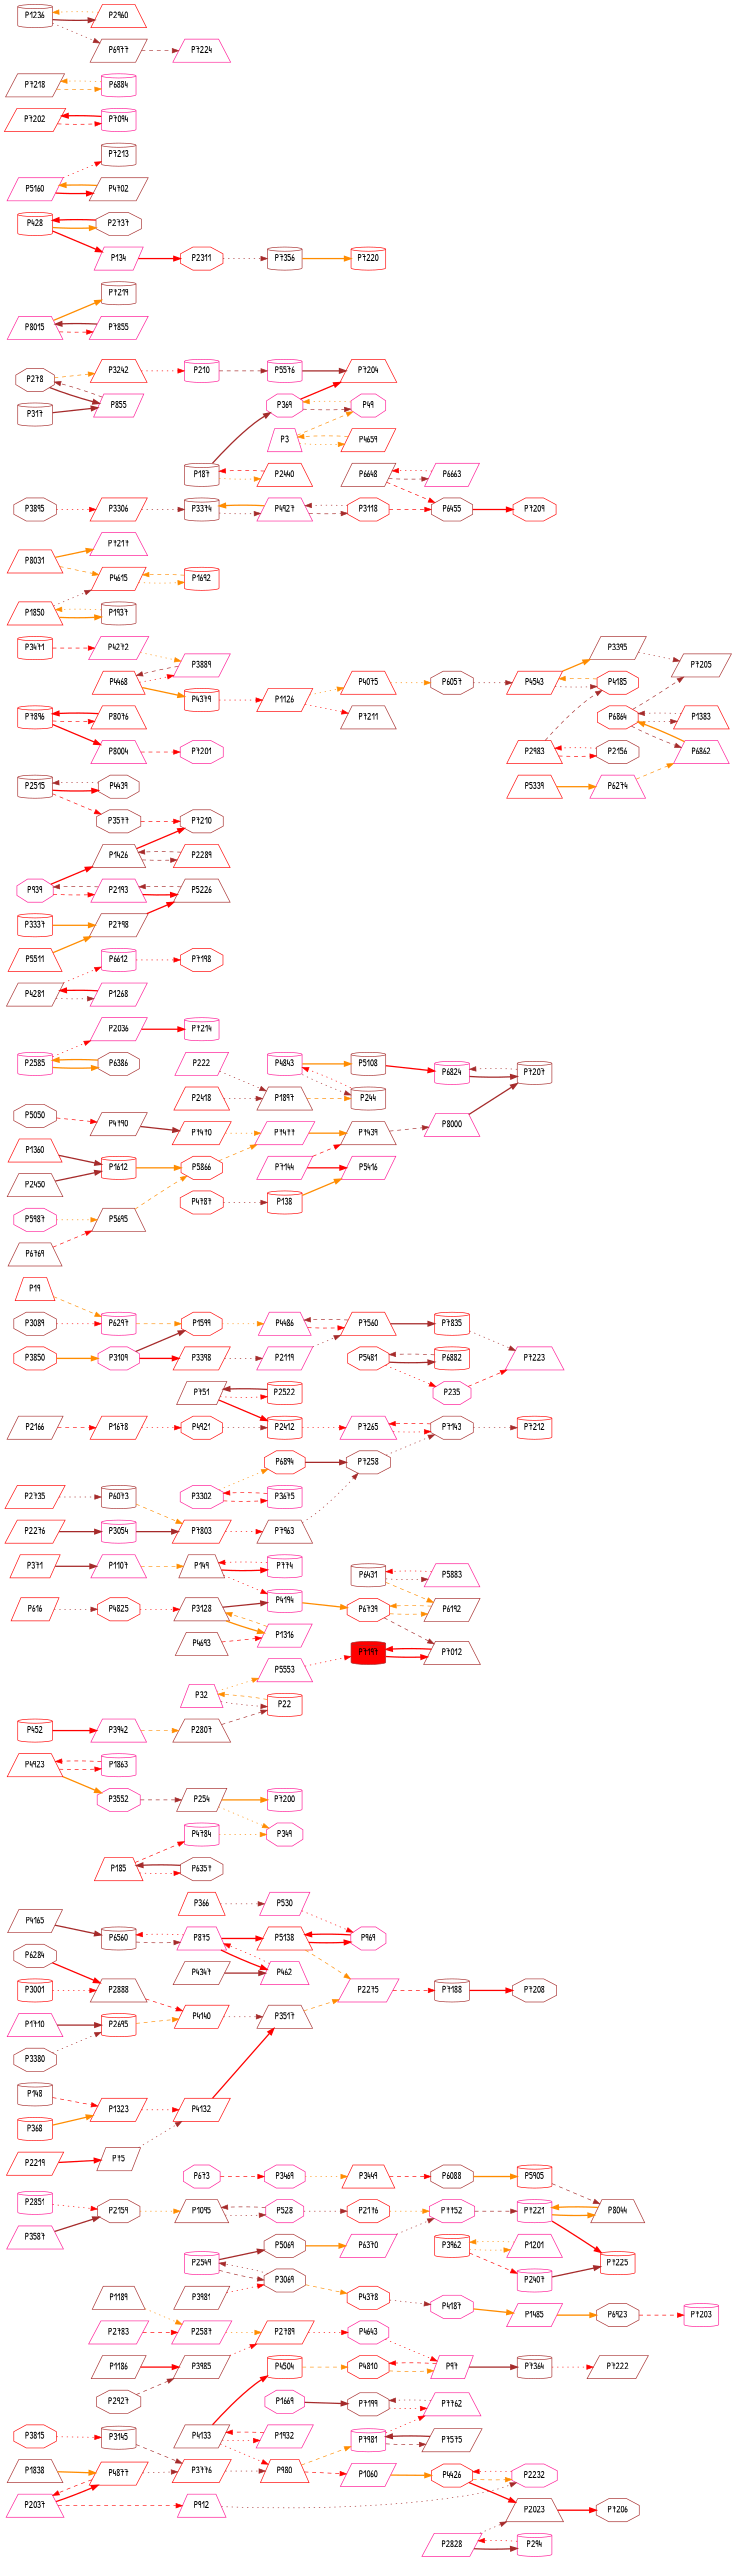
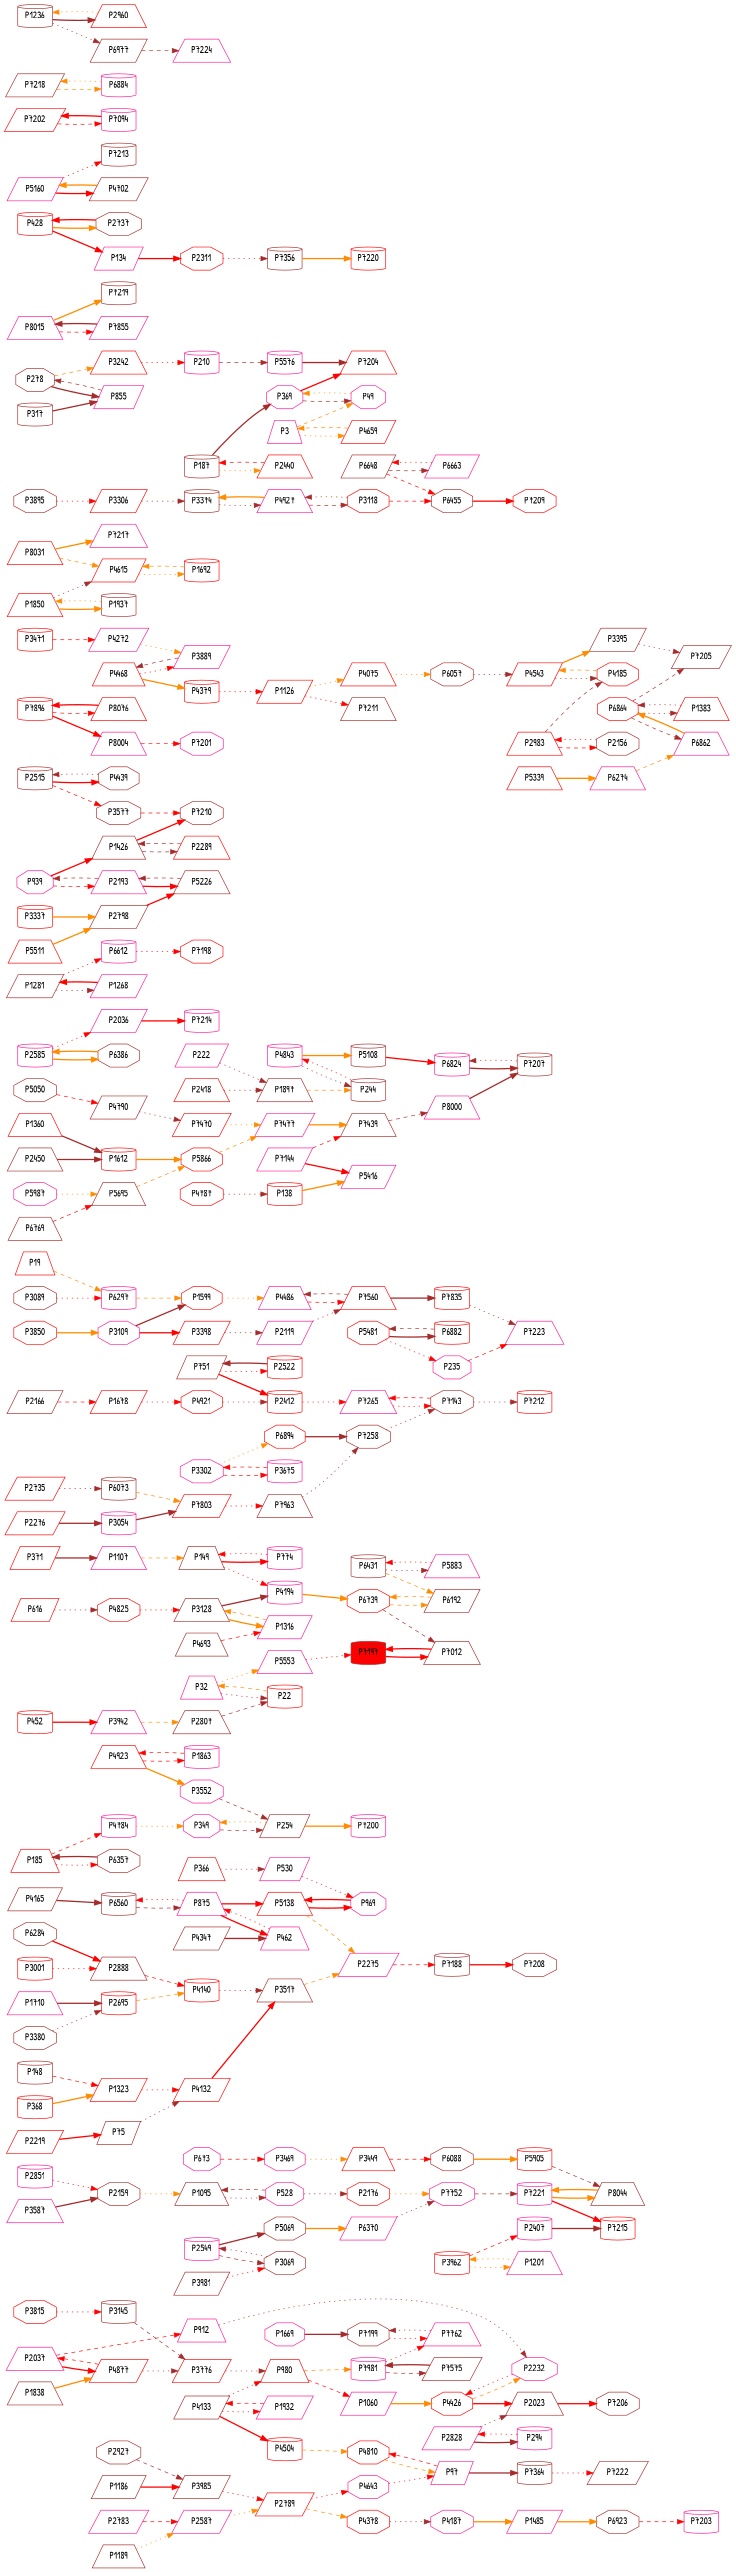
node "P4281": label "P4281" -> "P1281"
edge "P4790" -> "P7470": style bold -> dotted
edge "P349" -> "P254": added
node "P4140": shape parallelogram -> cylinder
node "P7225": label "P7225" -> "P7215"
edge "P3069" -> "P4378": now "P2789" -> "P4378"
